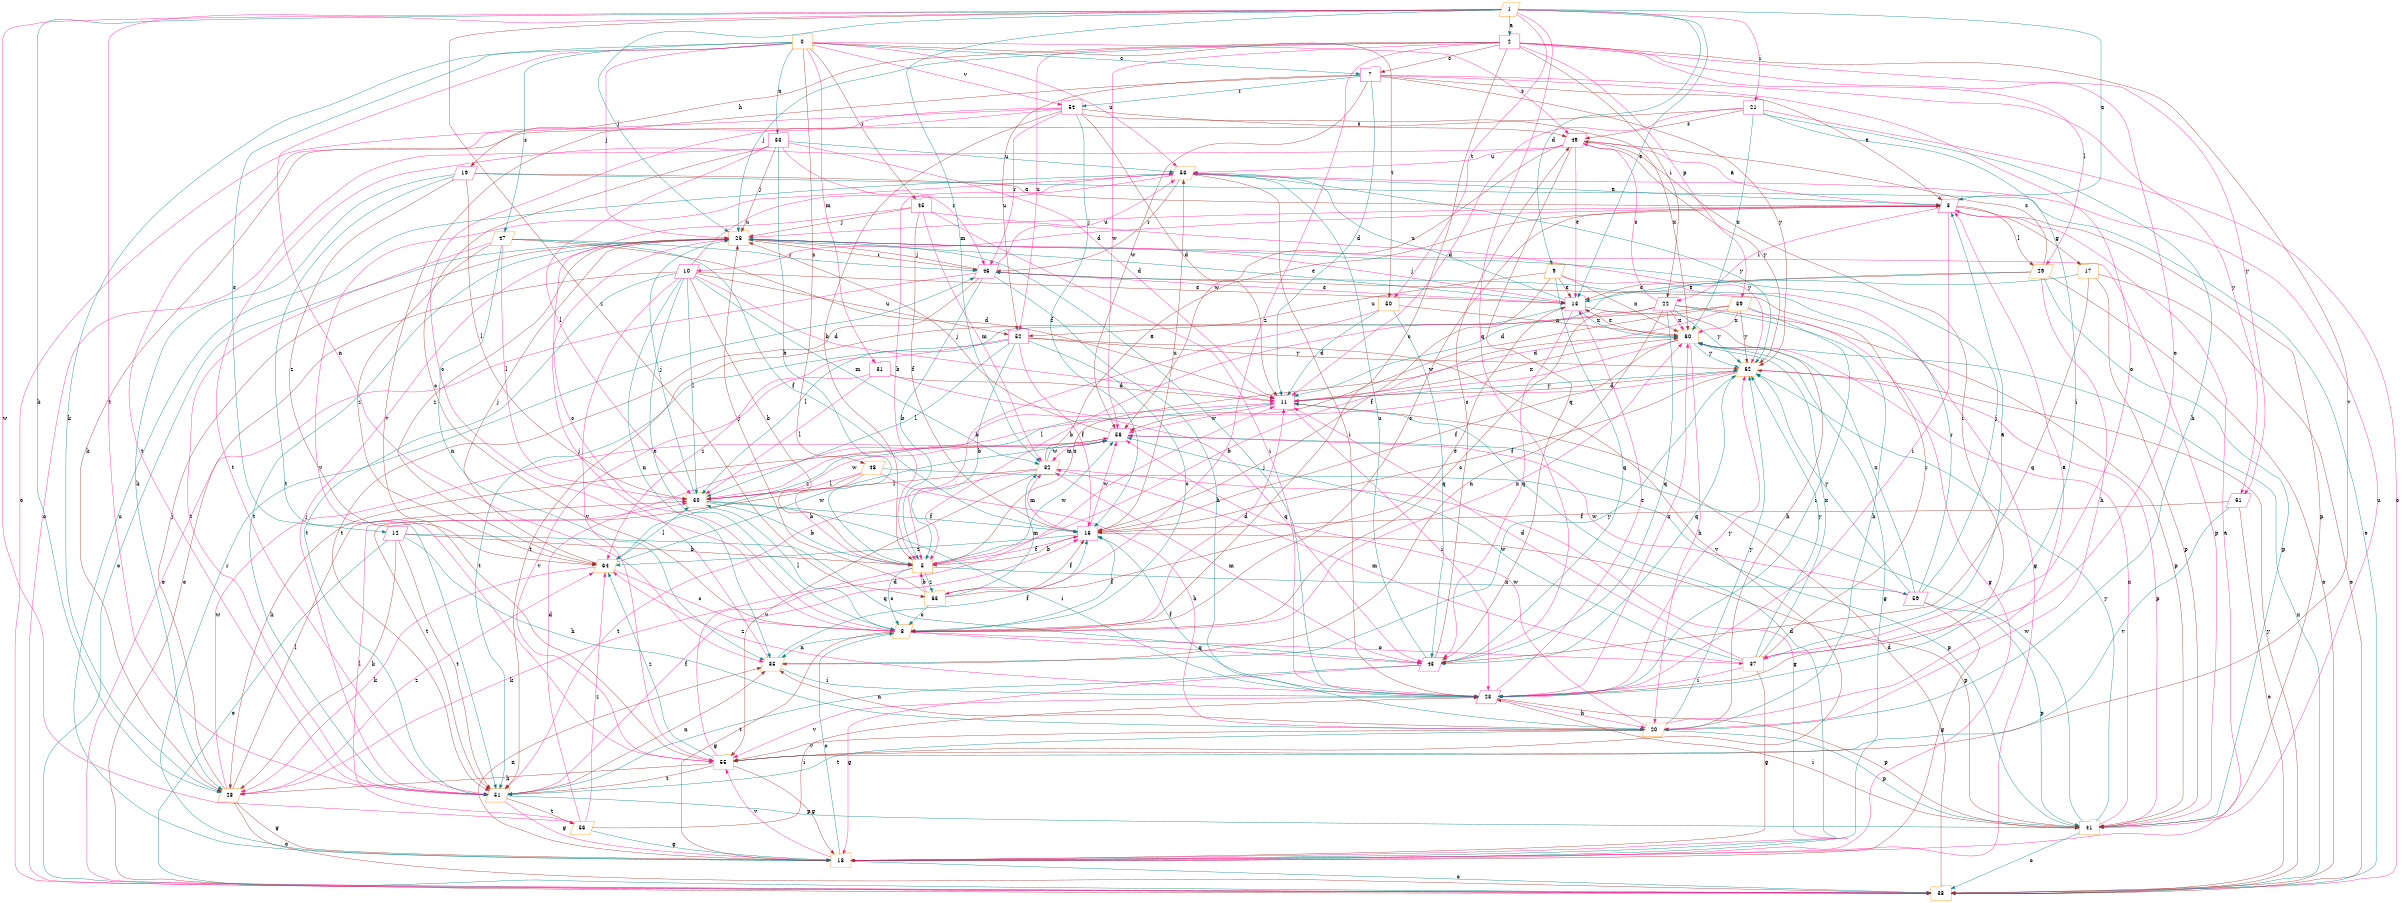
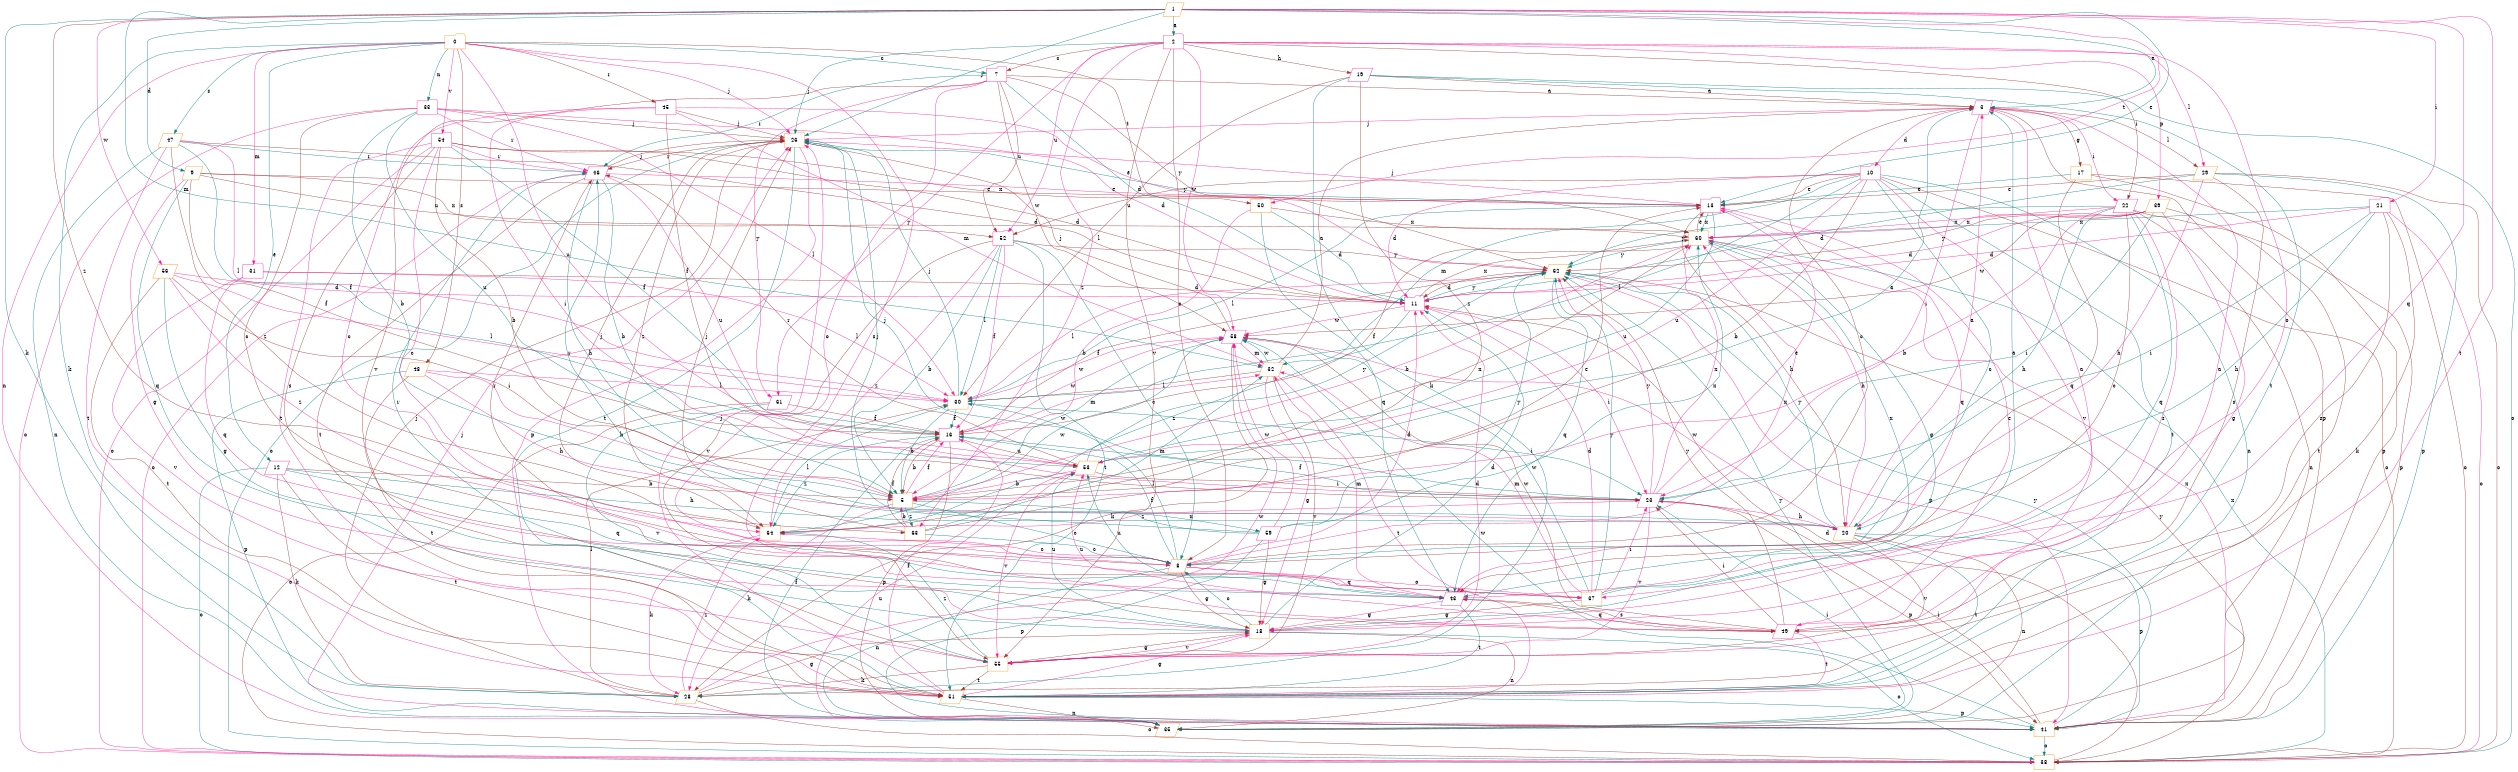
edge "7" -> "54": now "7" -> "46"
node "10": shape parallelogram -> folder
node "64": shape parallelogram -> folder
edge "51" -> "56": reversed
